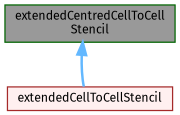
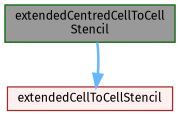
edge "extendedCellToCellStencil" -> "extendedCentredCellToCell Stencil": reversed
